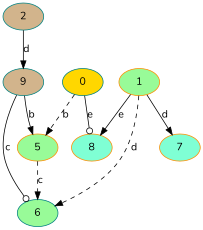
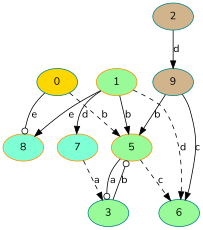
edge "1" -> "5": added, label "b"
edge "9" -> "6": arrowhead odot -> normal
node "3": added
